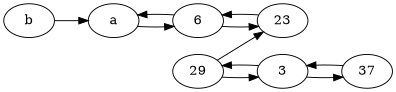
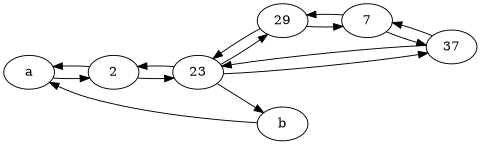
node "6": label "6" -> "2"
edge "23" -> "29": added
edge "37" -> "23": added
edge "23" -> "37": added
node "3": label "3" -> "7"
edge "23" -> "b": added
